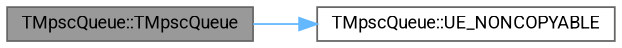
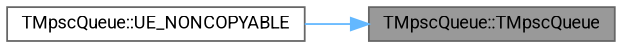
edge "TMpscQueue::TMpscQueue" -> "TMpscQueue::UE_NONCOPYABLE": reversed
